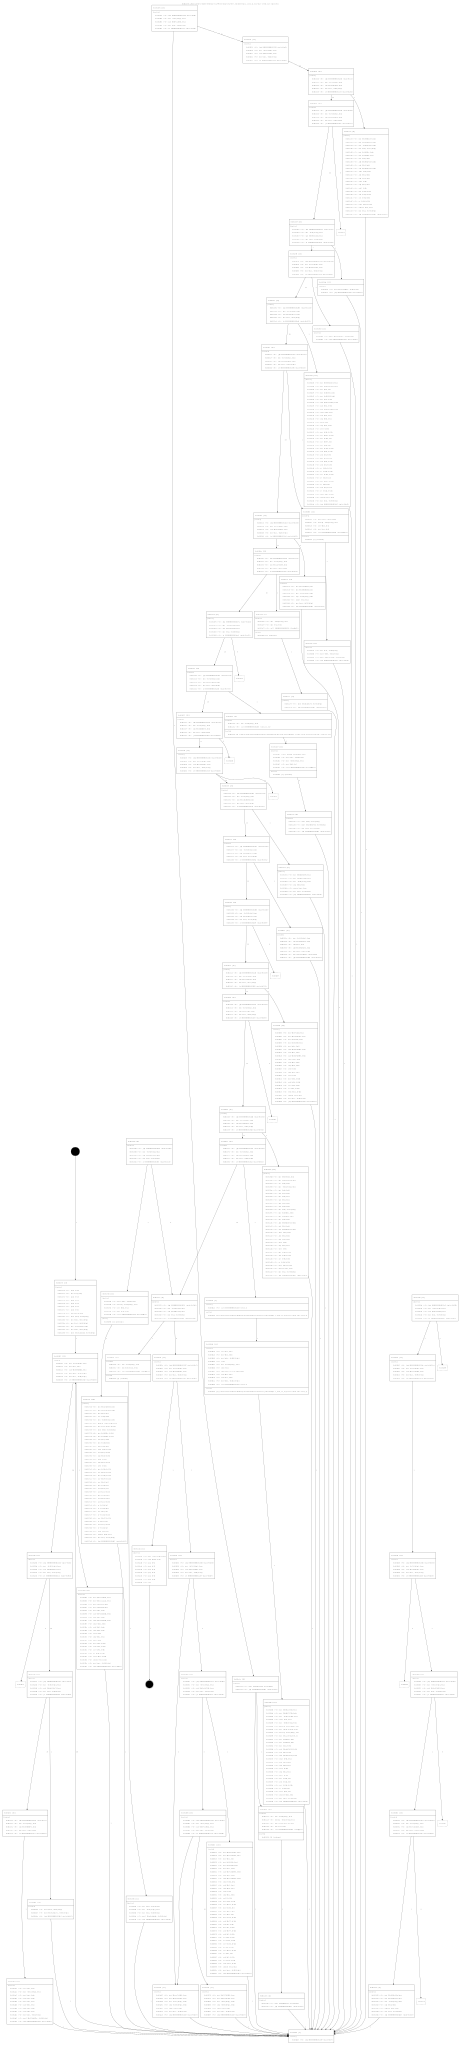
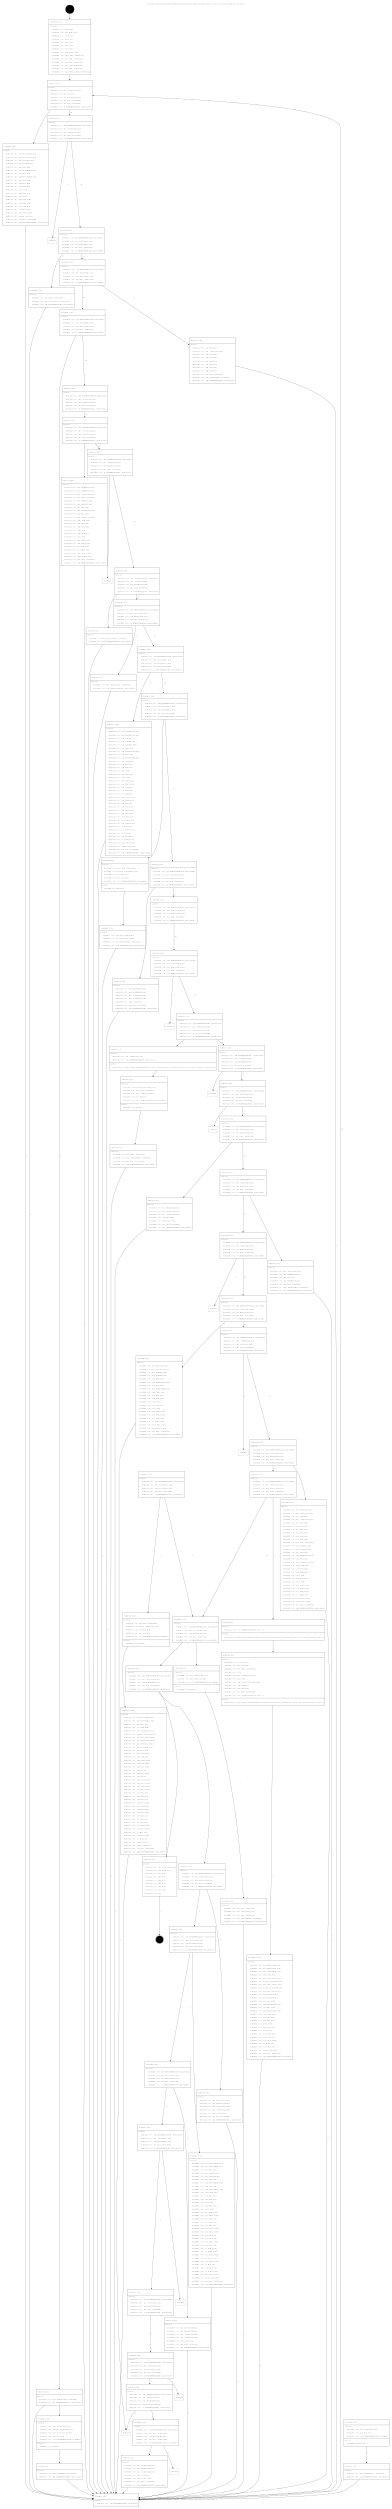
edge "0x4012e2 [25]" -> "0x4012fb [25]": added, label "26"
edge "0x4013dc [25]" -> "0x401aeb [12]": removed, label "1"
edge "0x401985 [88]" -> "0x401db7 [5]": now "0x401985 [88]" -> "0x401b67"
edge "0x401585 [25]" -> "0x401a8f [27]": now "0x401585 [25]" -> "0x40159e [25]"
